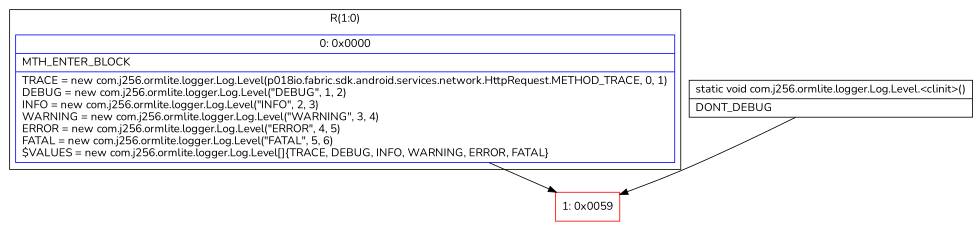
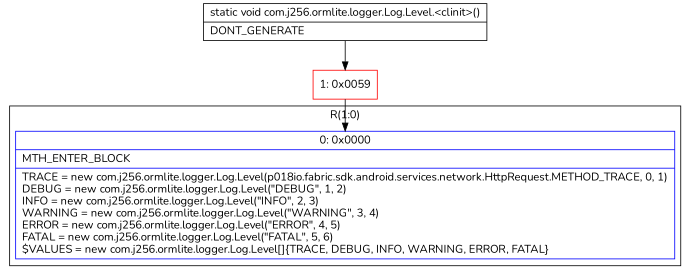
node "static void com.j256.ormlite.logger.Log.Level.<clinit>()": text "DONT_DEBUG" -> "DONT_GENERATE"
edge "0: 0x0000" -> "1: 0x0059": reversed
